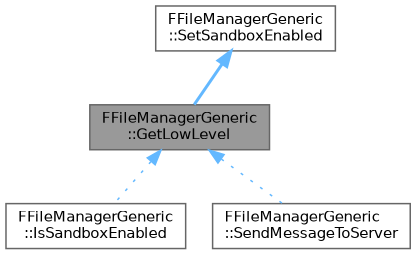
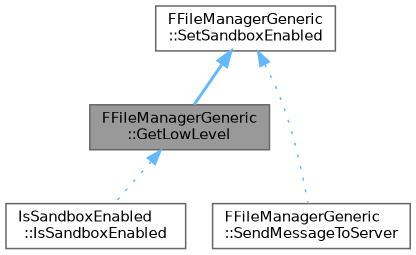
edge "FFileManagerGeneric ::SendMessageToServer" -> "FFileManagerGeneric ::GetLowLevel": now "FFileManagerGeneric ::SendMessageToServer" -> "FFileManagerGeneric ::SetSandboxEnabled"
node "FFileManagerGeneric ::IsSandboxEnabled": label "FFileManagerGeneric ::IsSandboxEnabled" -> "IsSandboxEnabled ::IsSandboxEnabled"
